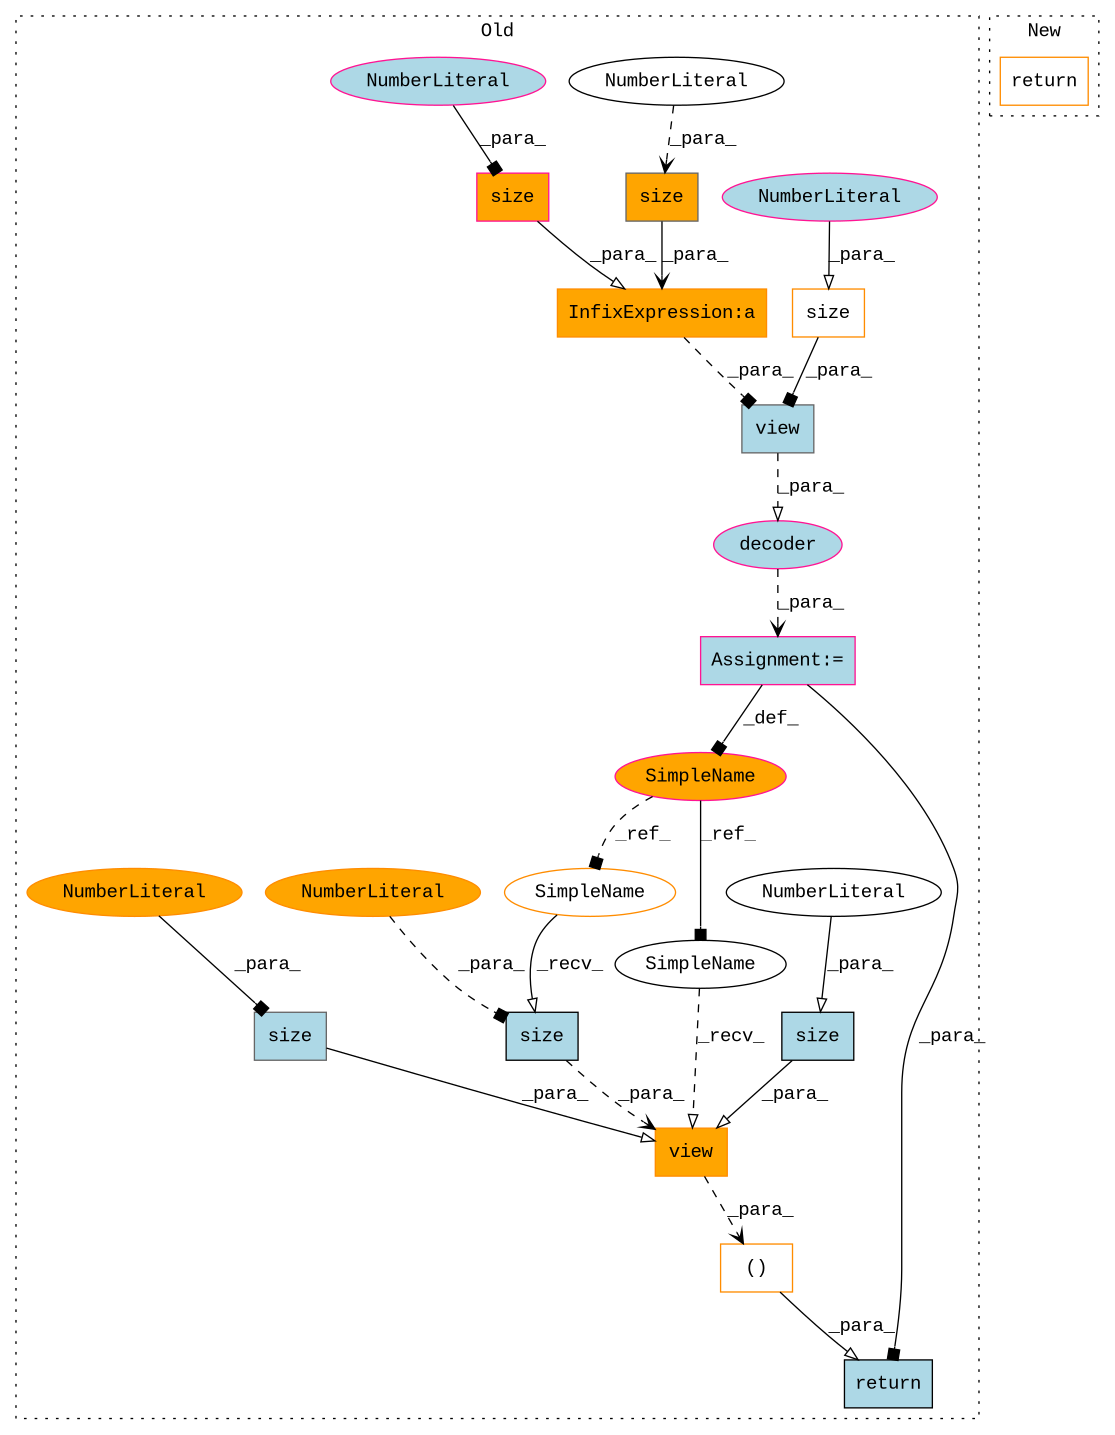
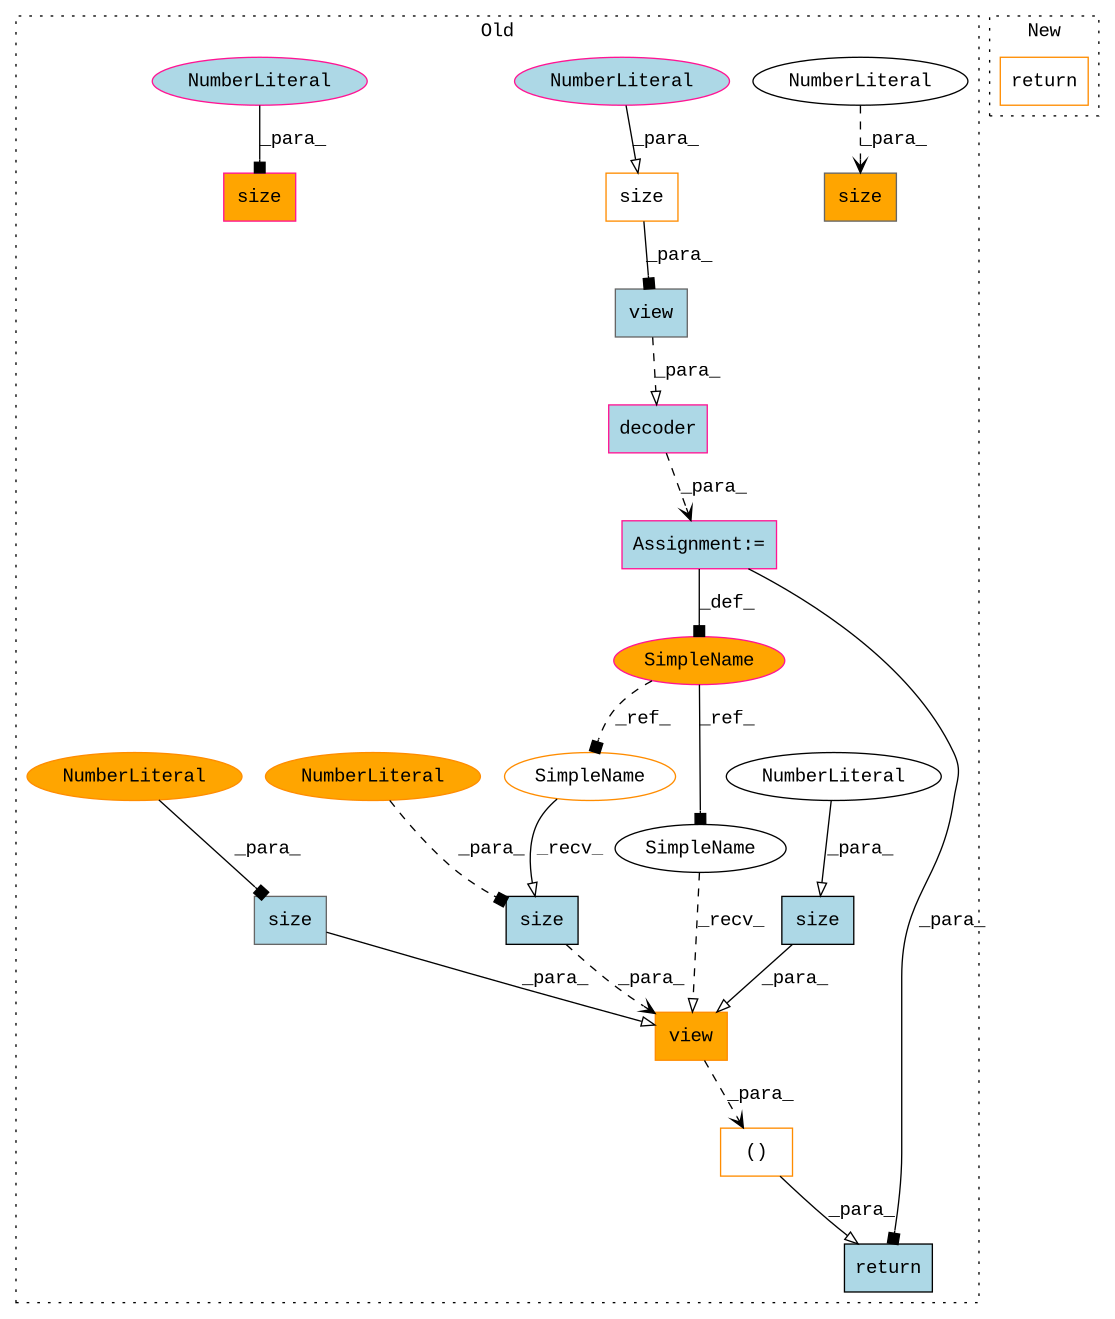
node "InfixExpression:a": removed
node "decoder": shape ellipse -> box
